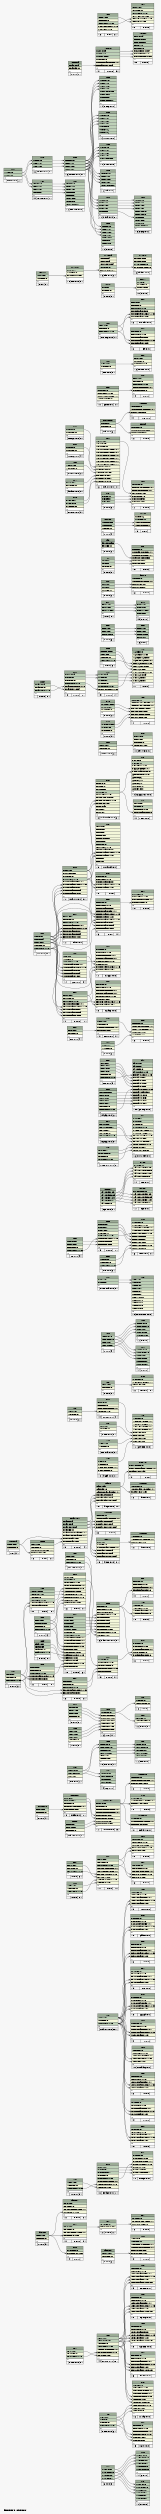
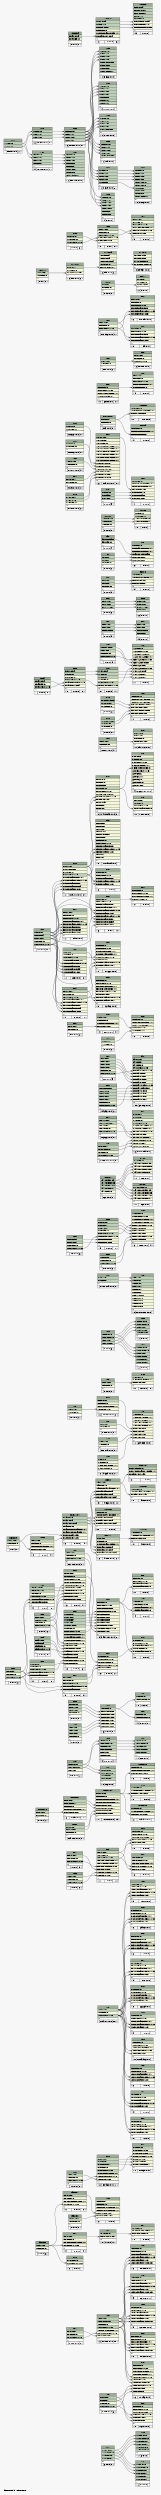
node "TXE": added
node "EFU": text "0 row" -> "0 rows"
node "EFC": text "0 row" -> "0 rows"
node "SLD": text "0 row" -> "0 rows"
node "APP": text "4 row" -> "4 rows"
edge "GC_CCV" -> "ACC": added
